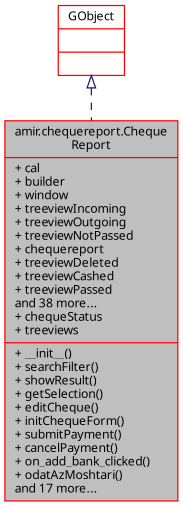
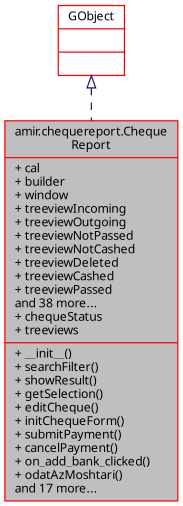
node "amir.chequereport.Cheque": text "+ chequereport" -> "+ treeviewNotCashed"
